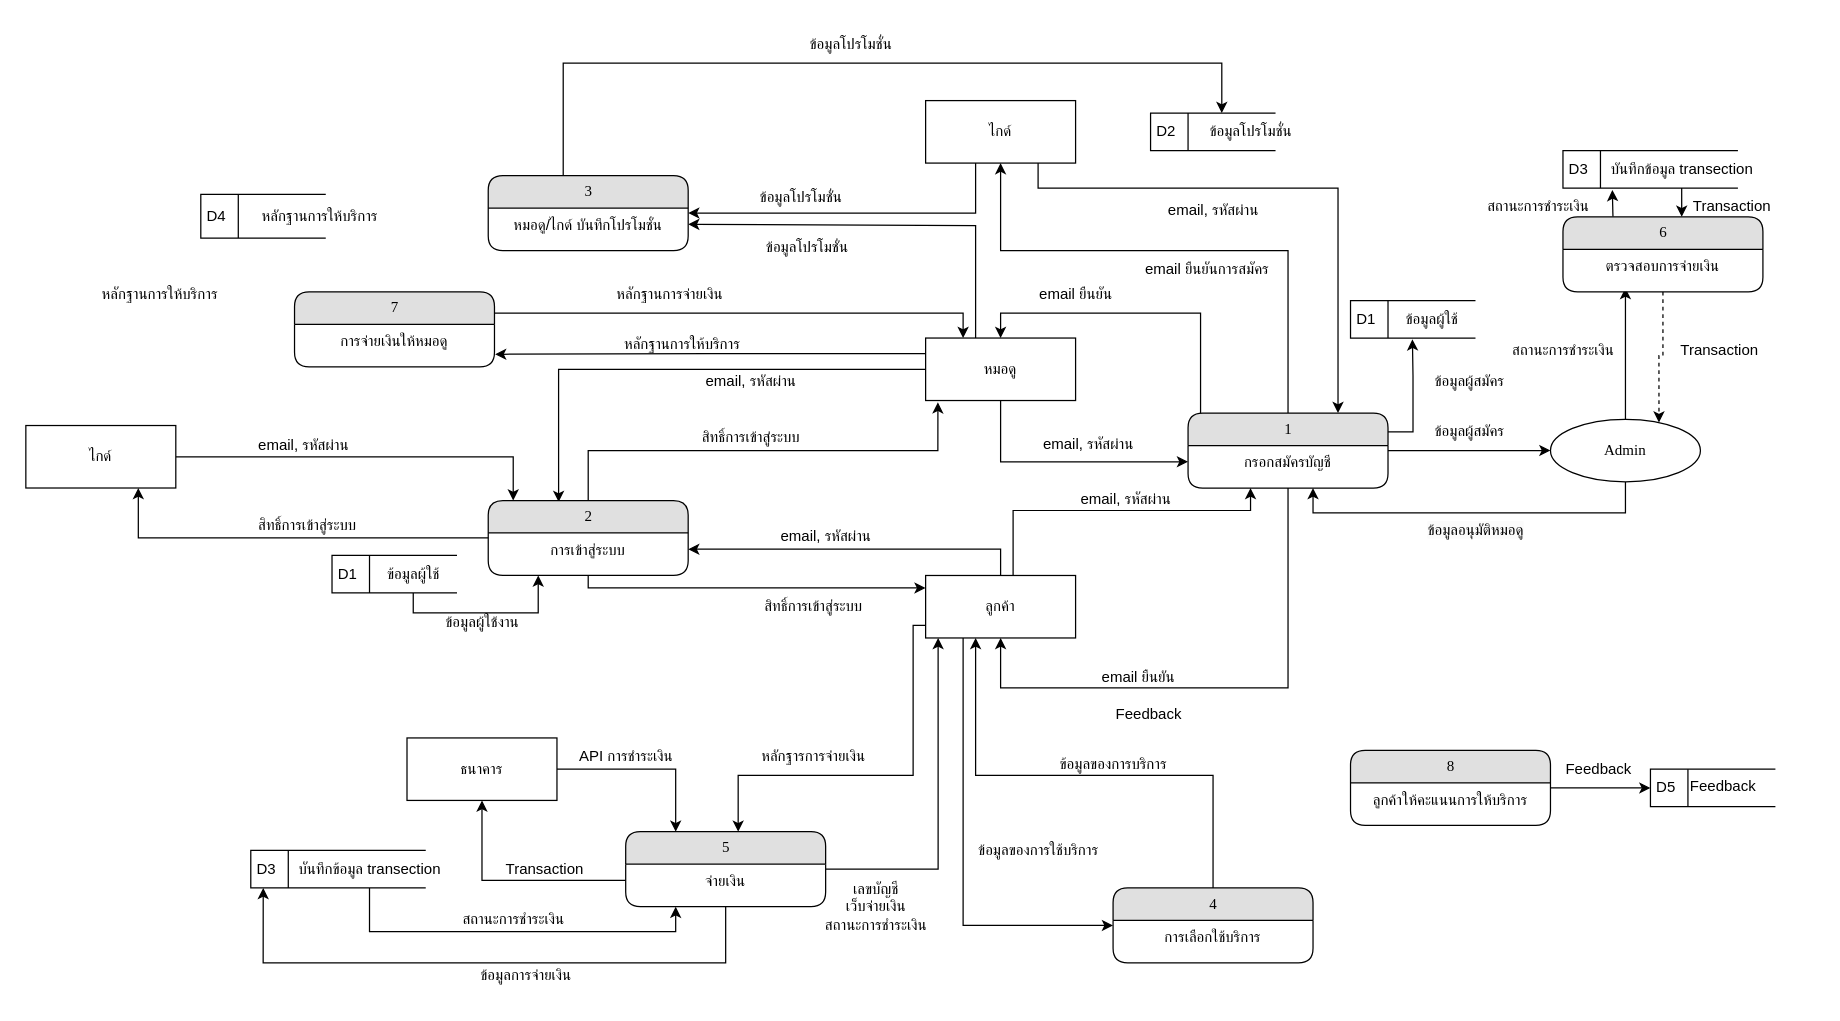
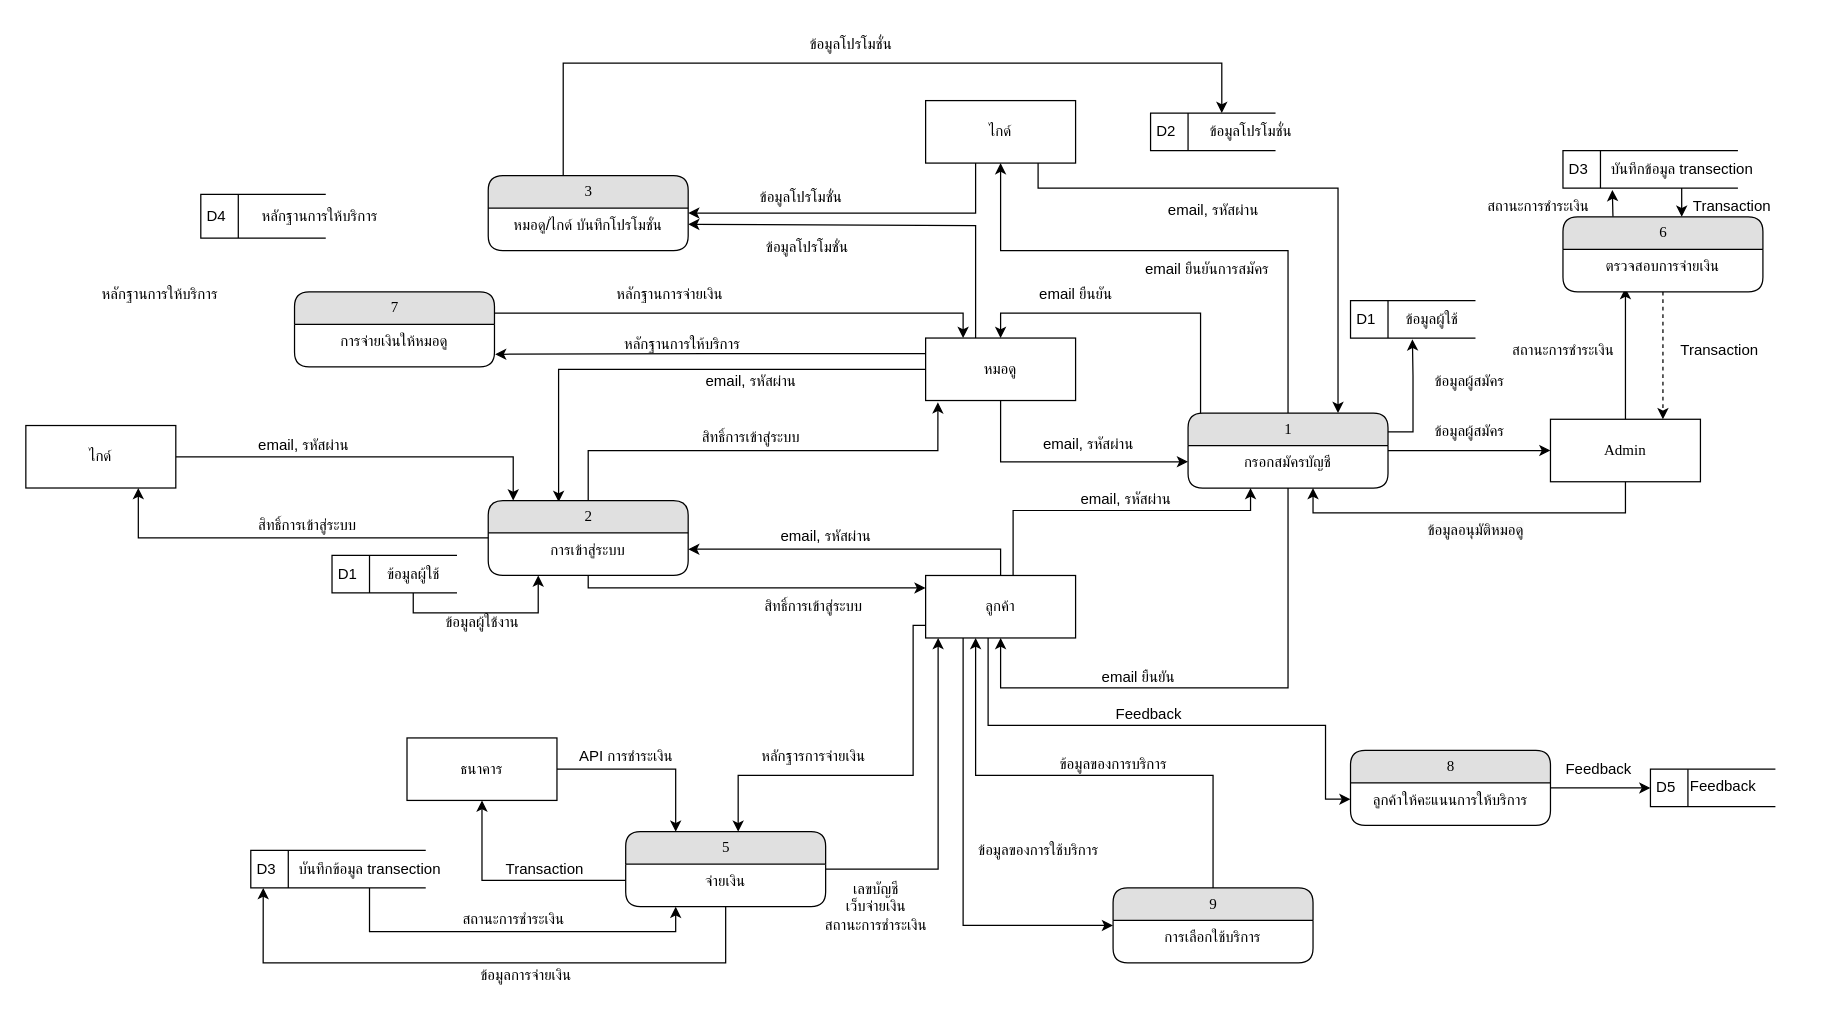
node "Admin": shape ellipse -> rectangle
edge "ลูกค้า" -> "ลูกค้าให้คะแนนการให้บริการ": added
node "4": label "4" -> "9"
